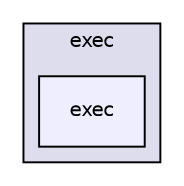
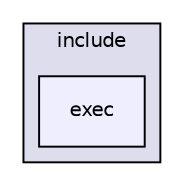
cluster "exec": label "exec" -> "include"
